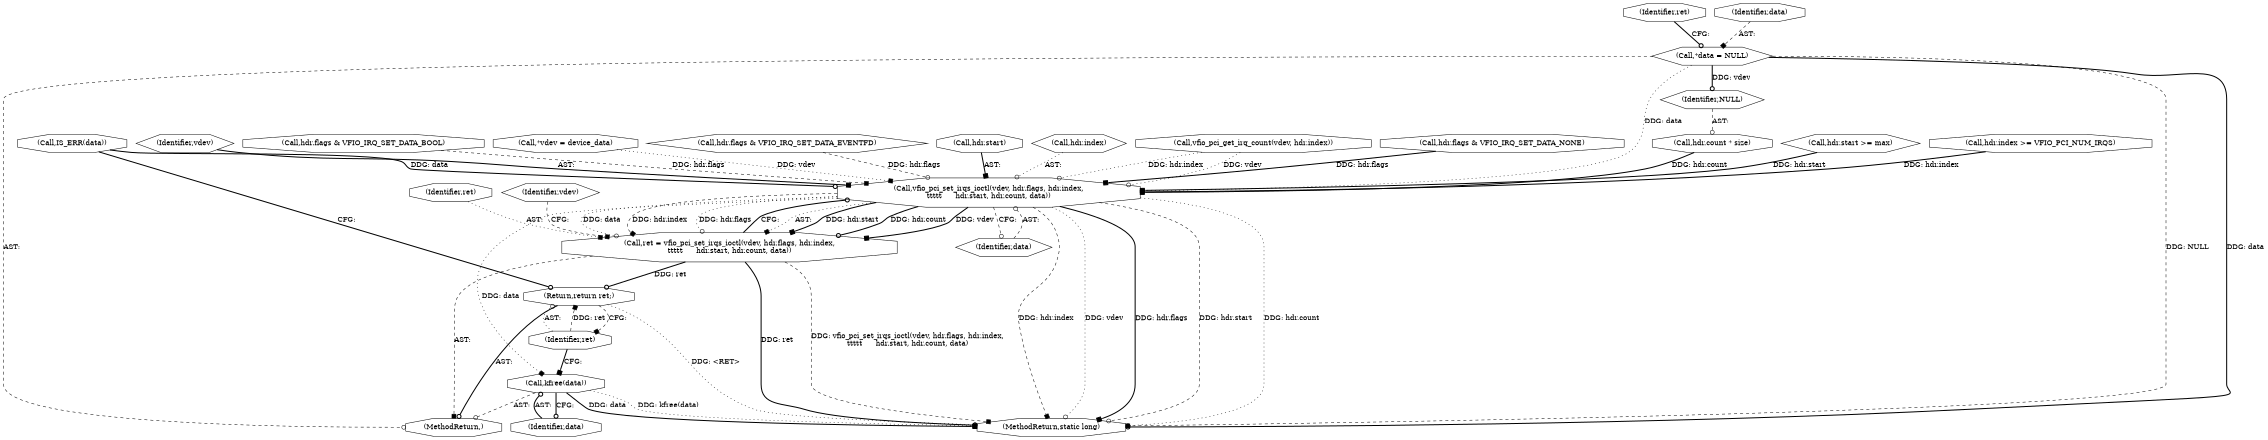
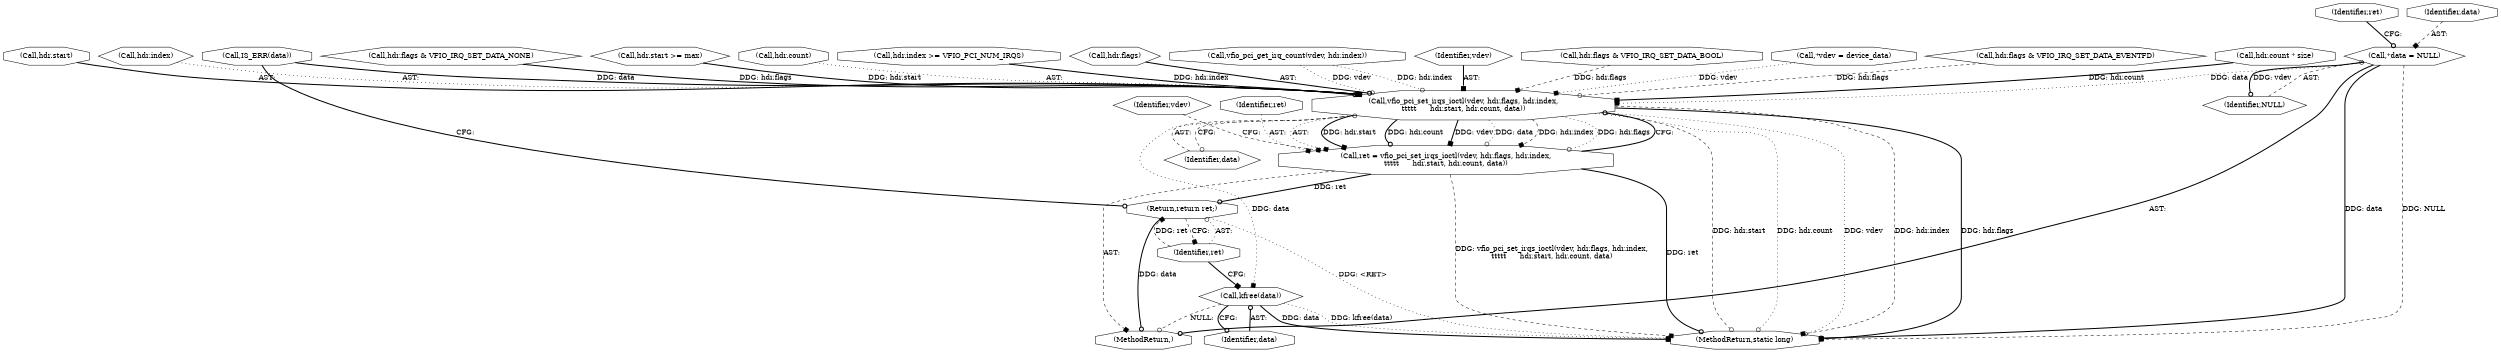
node "(Call,hdr.count)": added
node "(Call,hdr.flags)": added
edge "(Call,*data = NULL)" -> "(MethodReturn,)": style dashed -> bold
edge "(Identifier,NULL)" -> "(Call,hdr.count * size)": now "(Identifier,NULL)" -> "(Call,*data = NULL)"
node "(Call,hdr.flags & VFIO_IRQ_SET_DATA_NONE)": shape octagon -> hexagon
edge "(Return,return ret;)" -> "(MethodReturn,)": label "AST: " -> "DDG: data"
node "(Call,kfree(data))": shape octagon -> hexagon
edge "(Call,kfree(data))" -> "(MethodReturn,)": label "AST: " -> "NULL: "
